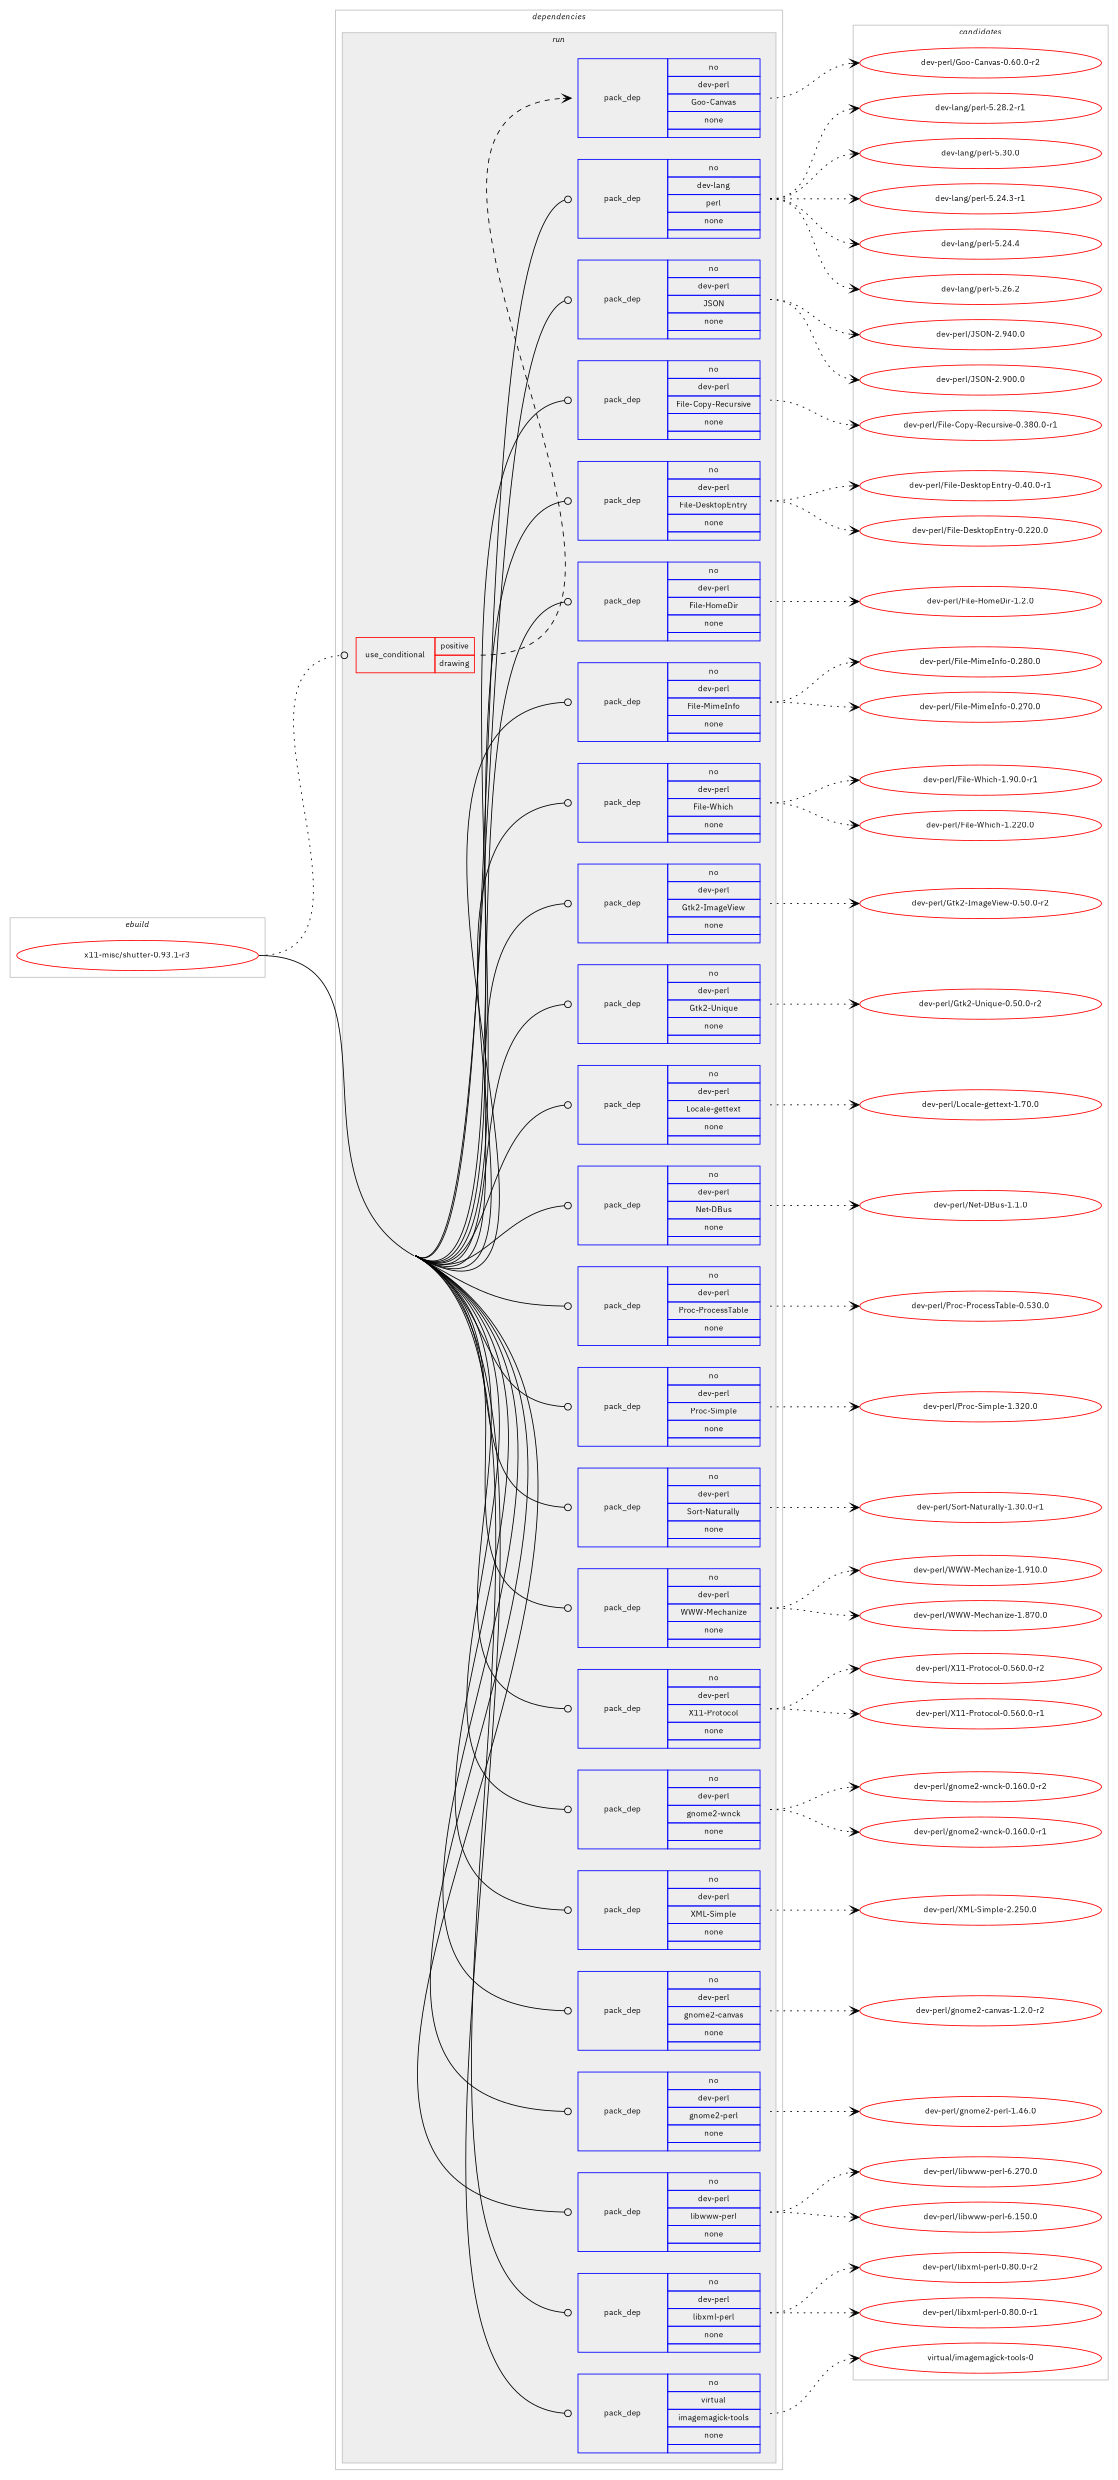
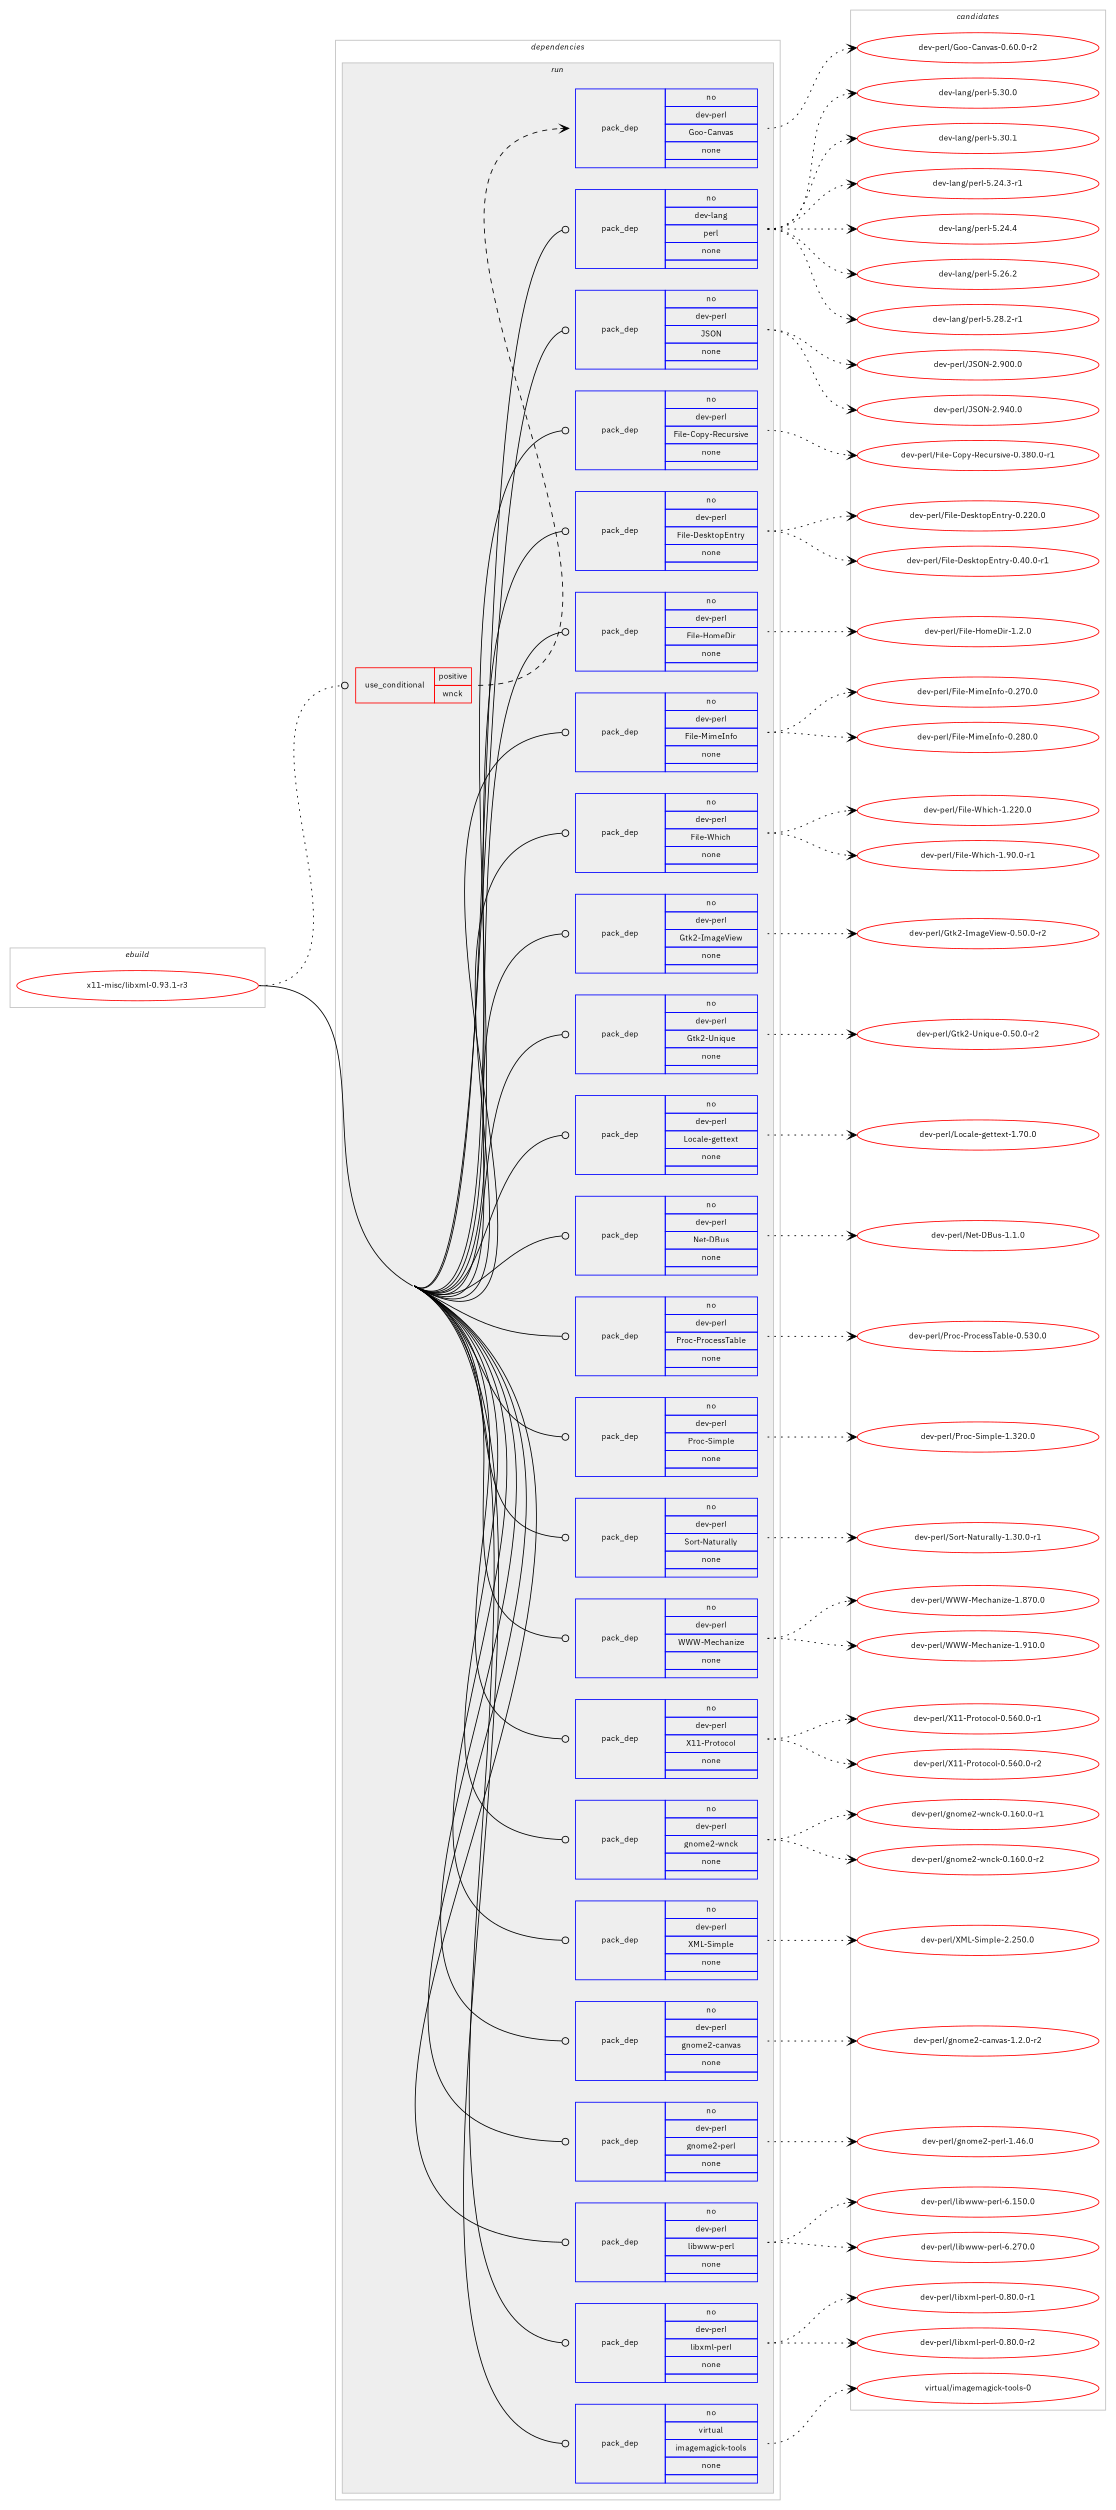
node "dev-lang/perl-5.30.1": added
node "use_conditional": text "drawing" -> "wnck"
node "x11-misc/shutter-0.93.1-r3": label "x11-misc/shutter-0.93.1-r3" -> "x11-misc/libxml-0.93.1-r3"
